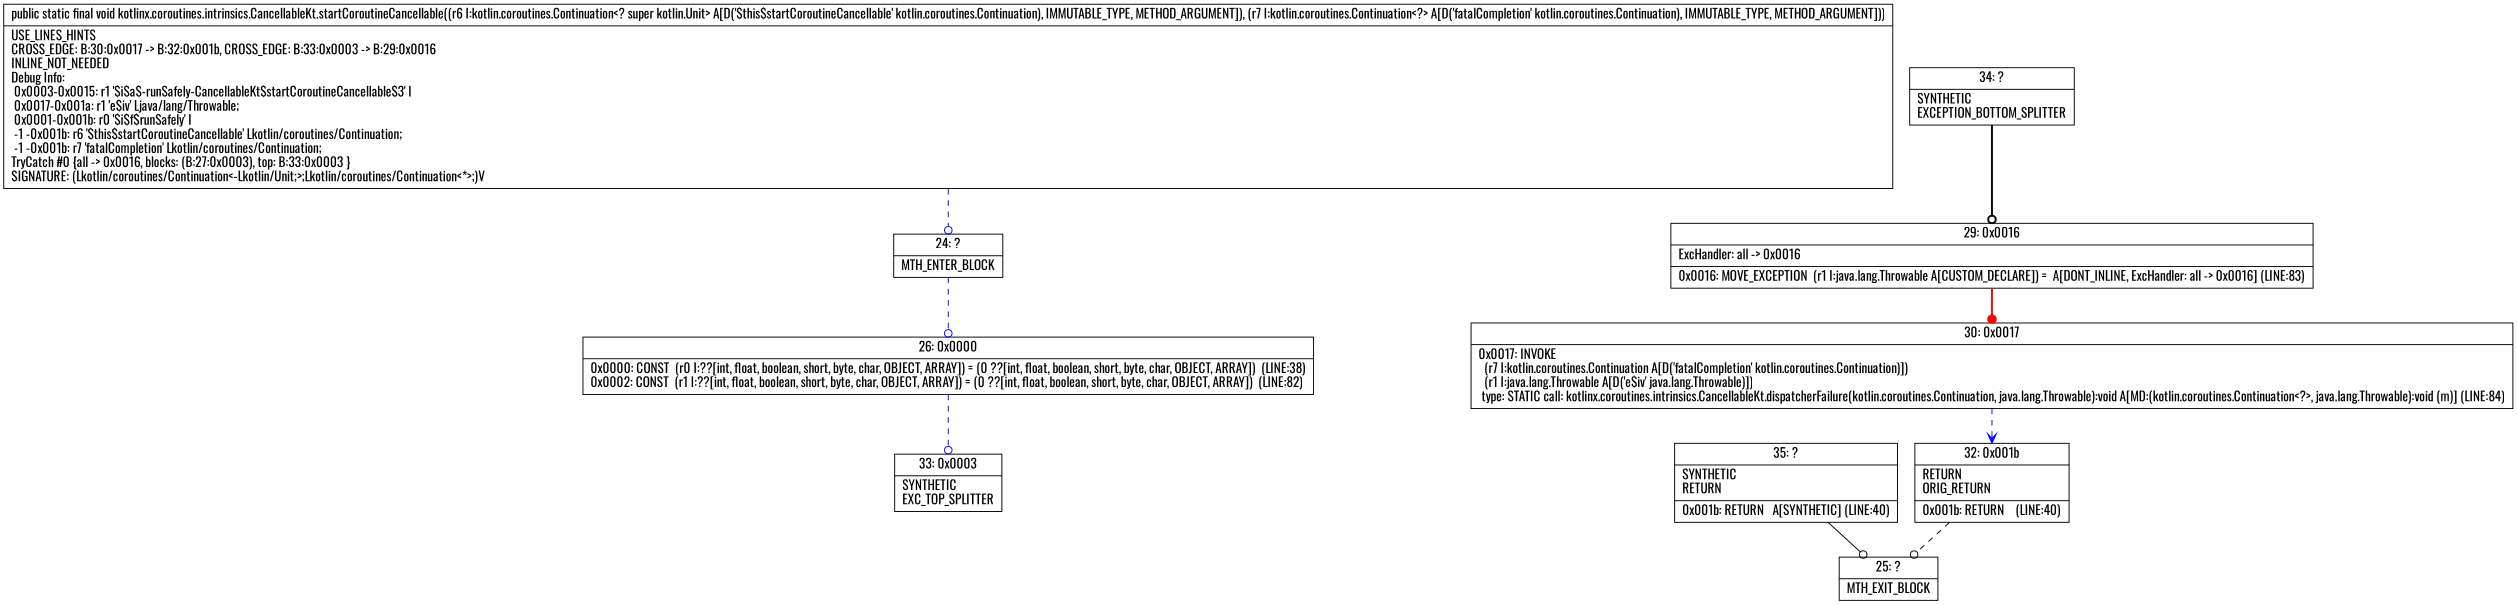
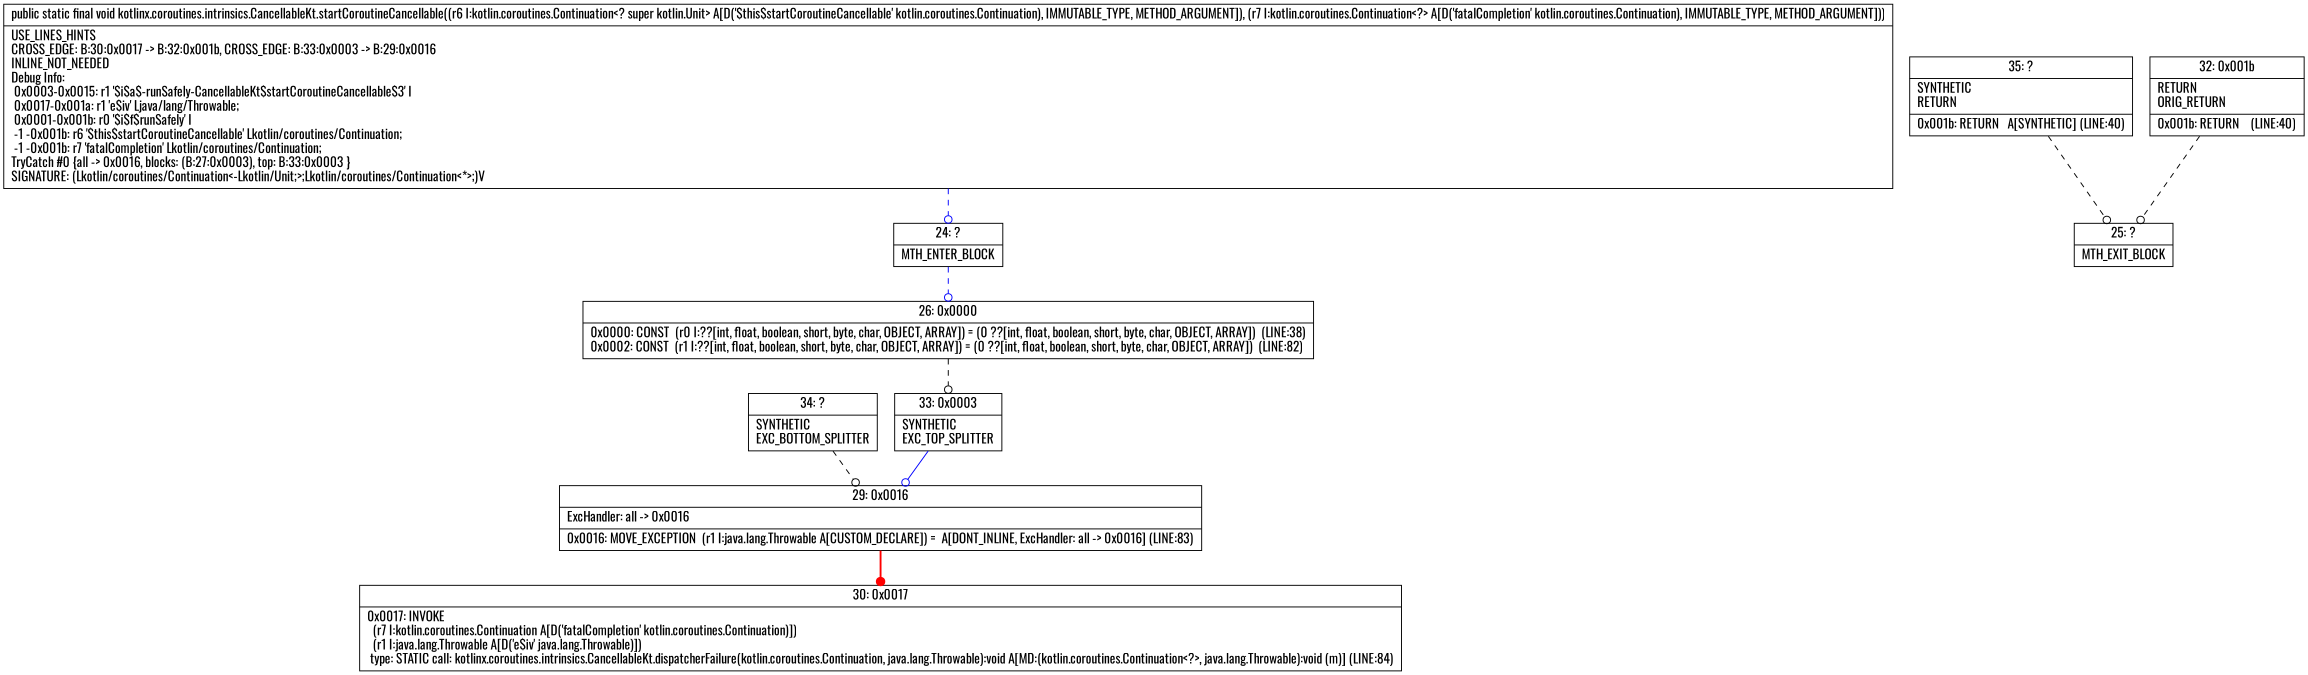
node "34: ?": text "EXCEPTION_BOTTOM_SPLITTER" -> "EXC_BOTTOM_SPLITTER"
edge "34: ?" -> "29: 0x0016": style bold -> dashed
edge "26: 0x0000" -> "33: 0x0003": color blue -> black
edge "30: 0x0017" -> "32: 0x001b": removed
edge "33: 0x0003" -> "29: 0x0016": added
edge "35: ?" -> "25: ?": style solid -> dashed
